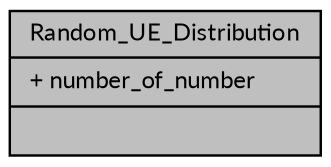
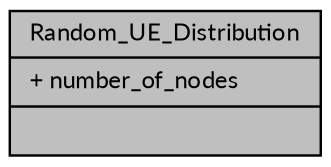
node "Random_UE_Distribution": text "+ number_of_number" -> "+ number_of_nodes"
